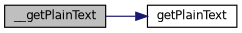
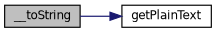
node "__getPlainText": label "__getPlainText" -> "__toString"
